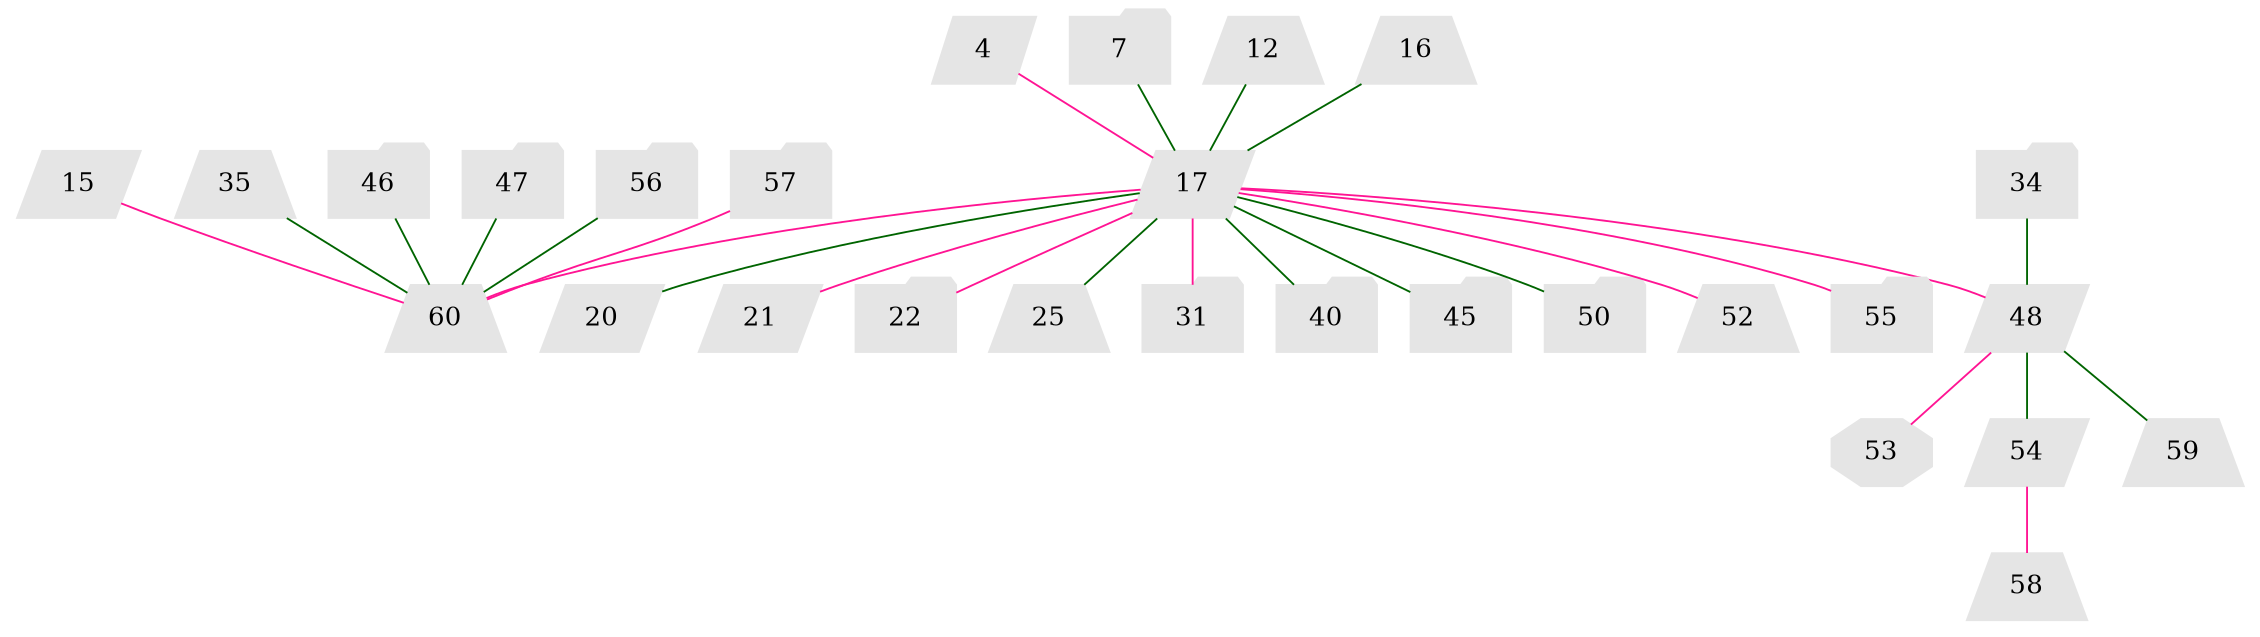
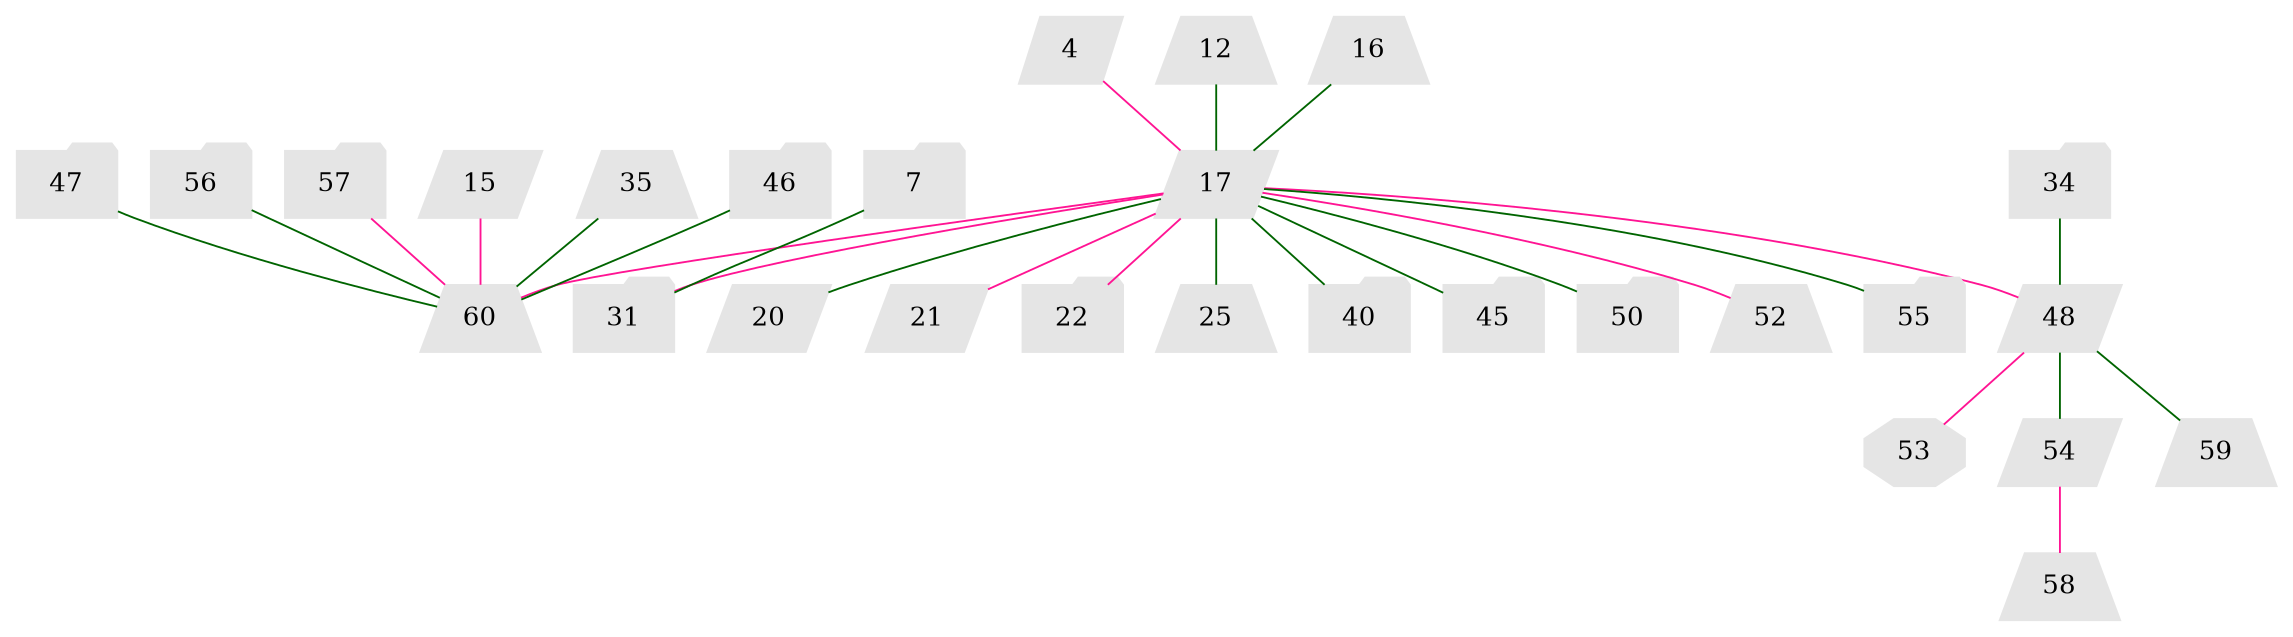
edge "7" -- "17": now "7" -- "31"
edge "17" -- "55": color deeppink -> darkgreen
